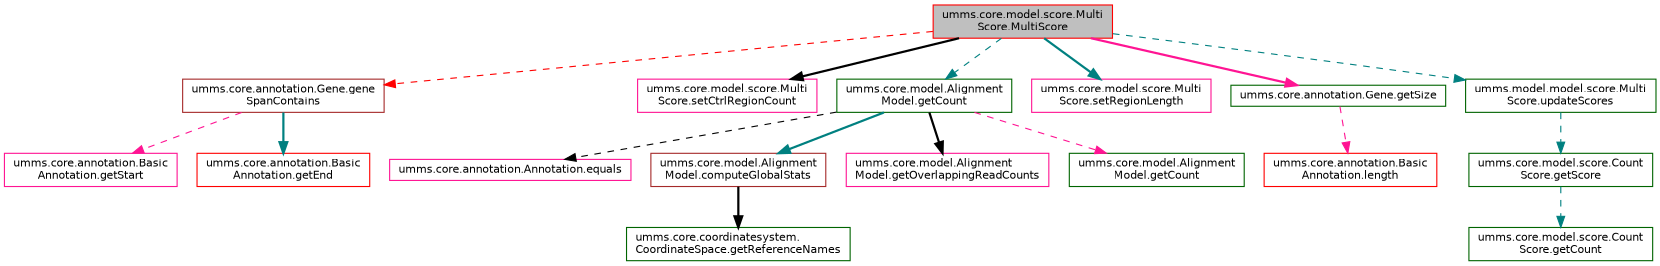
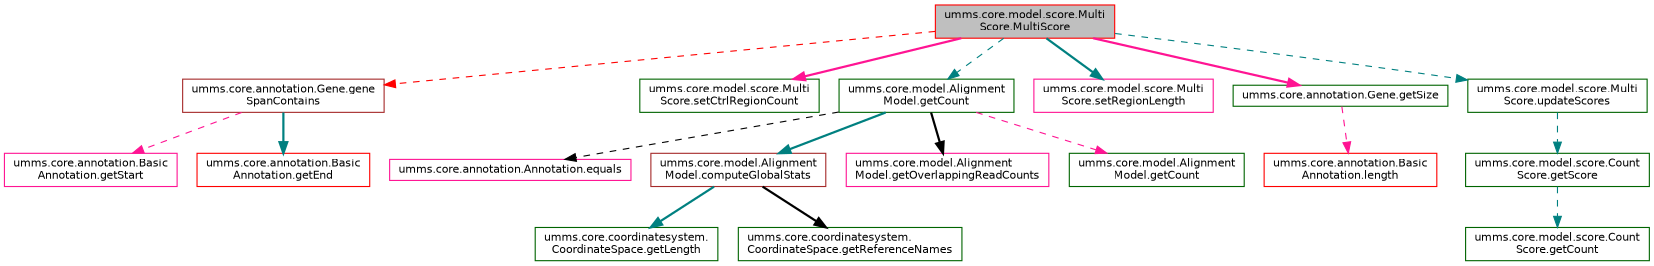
edge "umms.core.model.score.Multi Score.MultiScore" -> "umms.core.model.score.Multi Score.setCtrlRegionCount": color black -> deeppink
node "umms.core.model.score.Multi Score.setCtrlRegionCount": color deeppink -> darkgreen
node "umms.model.model.score.Multi Score.updateScores": label "umms.model.model.score.Multi Score.updateScores" -> "umms.core.model.score.Multi Score.updateScores"
node "umms.core.coordinatesystem. CoordinateSpace.getLength": added
